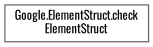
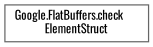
node "Google.ElementStruct.check ElementStruct": label "Google.ElementStruct.check ElementStruct" -> "Google.FlatBuffers.check ElementStruct"
